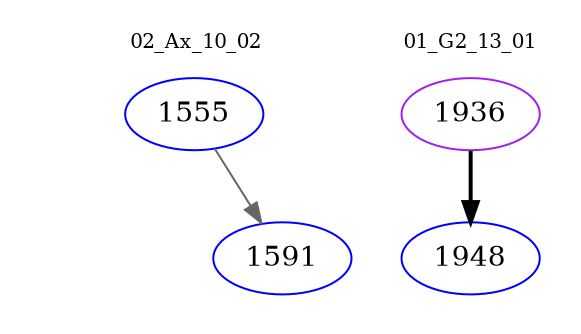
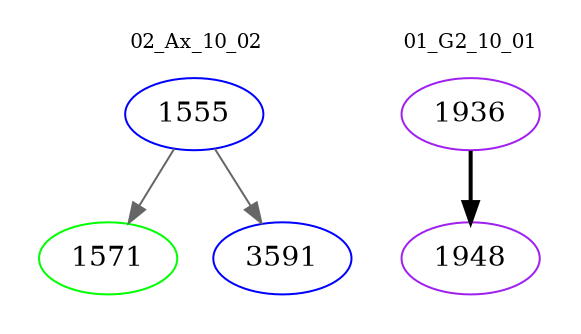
cluster "01_G2_13_01": label "01_G2_13_01" -> "01_G2_10_01"
node "1571": added
node "1591": label "1591" -> "3591"
node "1948": color blue -> purple
